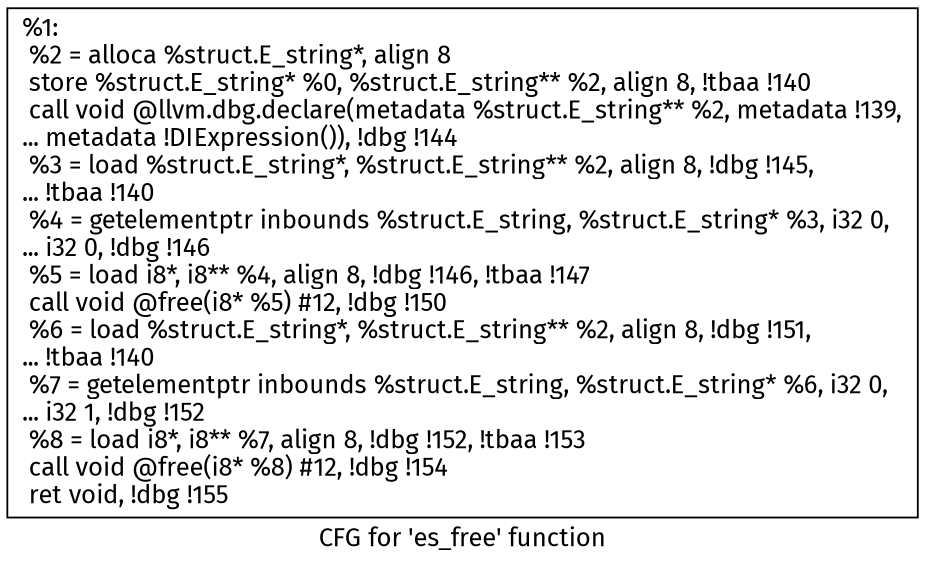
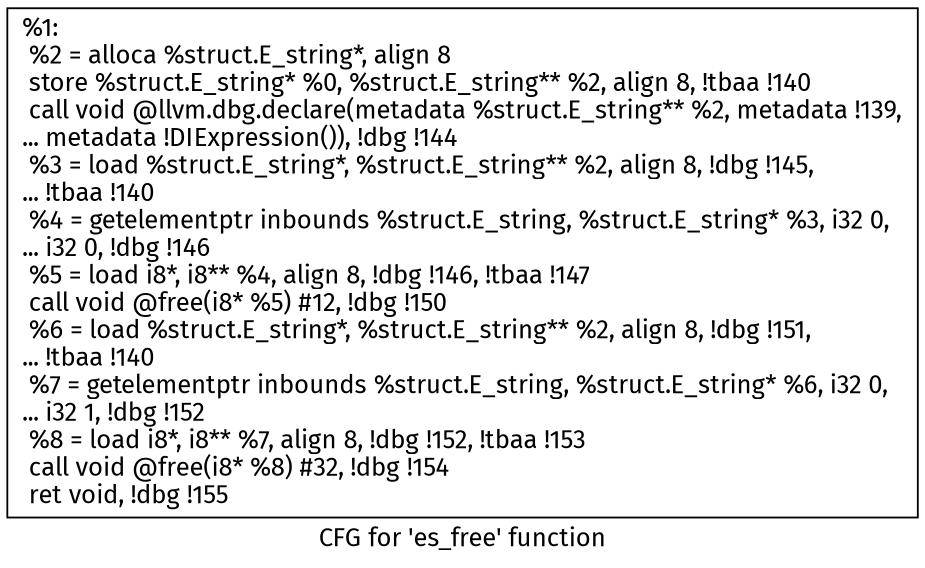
node "%1:": text "call void @free(i8* %8) #12, !dbg !154" -> "call void @free(i8* %8) #32, !dbg !154"
